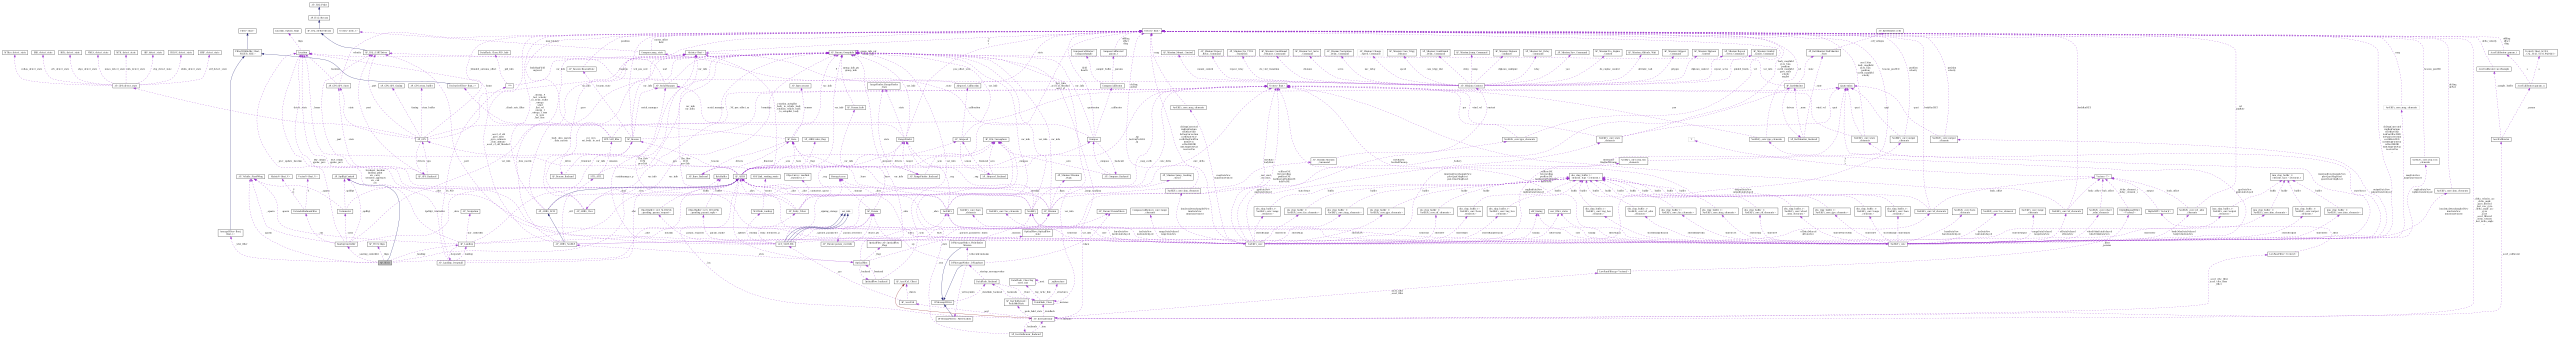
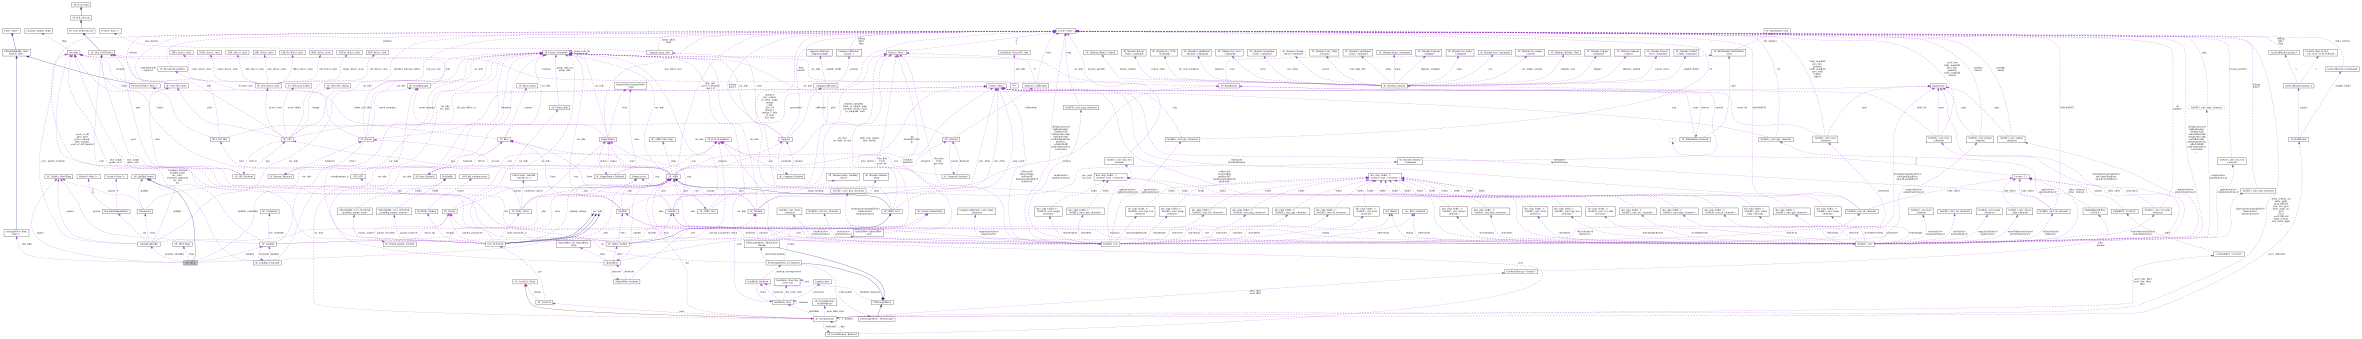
edge "SITL::SITL" -> "SITL::sitl_fdm": label " mission" -> " state"
edge "AP_Landing_Deepstall" -> "PID": removed, label "ds_PID"
node "nav_filter_status": label "nav_filter_status" -> "nav_filter_backend"
